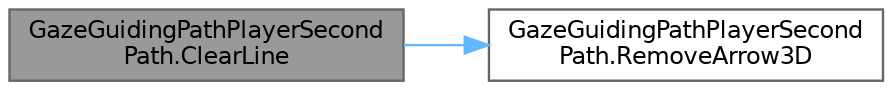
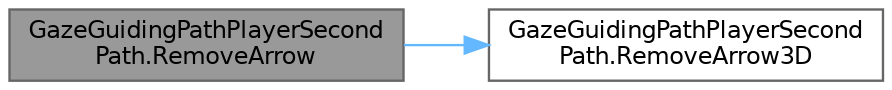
node "GazeGuidingPathPlayerSecond Path.ClearLine": label "GazeGuidingPathPlayerSecond Path.ClearLine" -> "GazeGuidingPathPlayerSecond Path.RemoveArrow"
